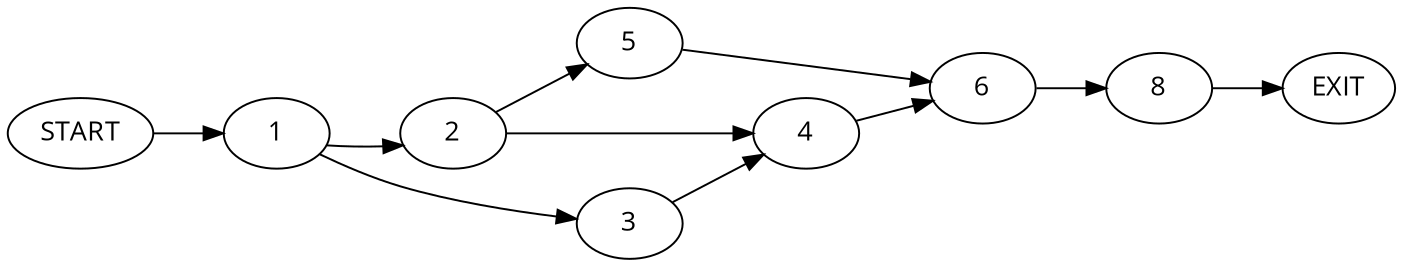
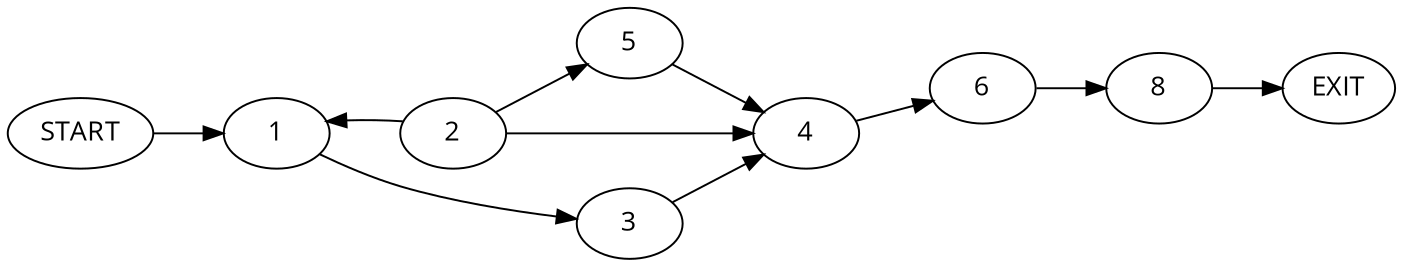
edge "5" -> "6": now "5" -> "4"
edge "1" -> "2": reversed
